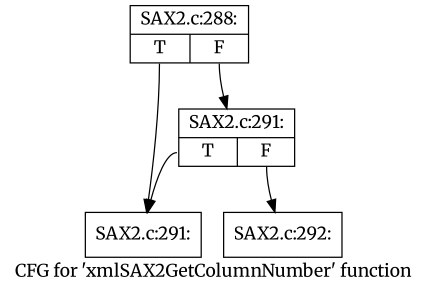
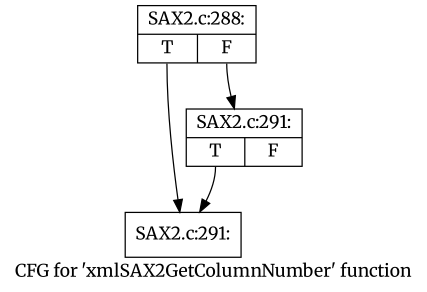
node "SAX2.c:292:": removed
